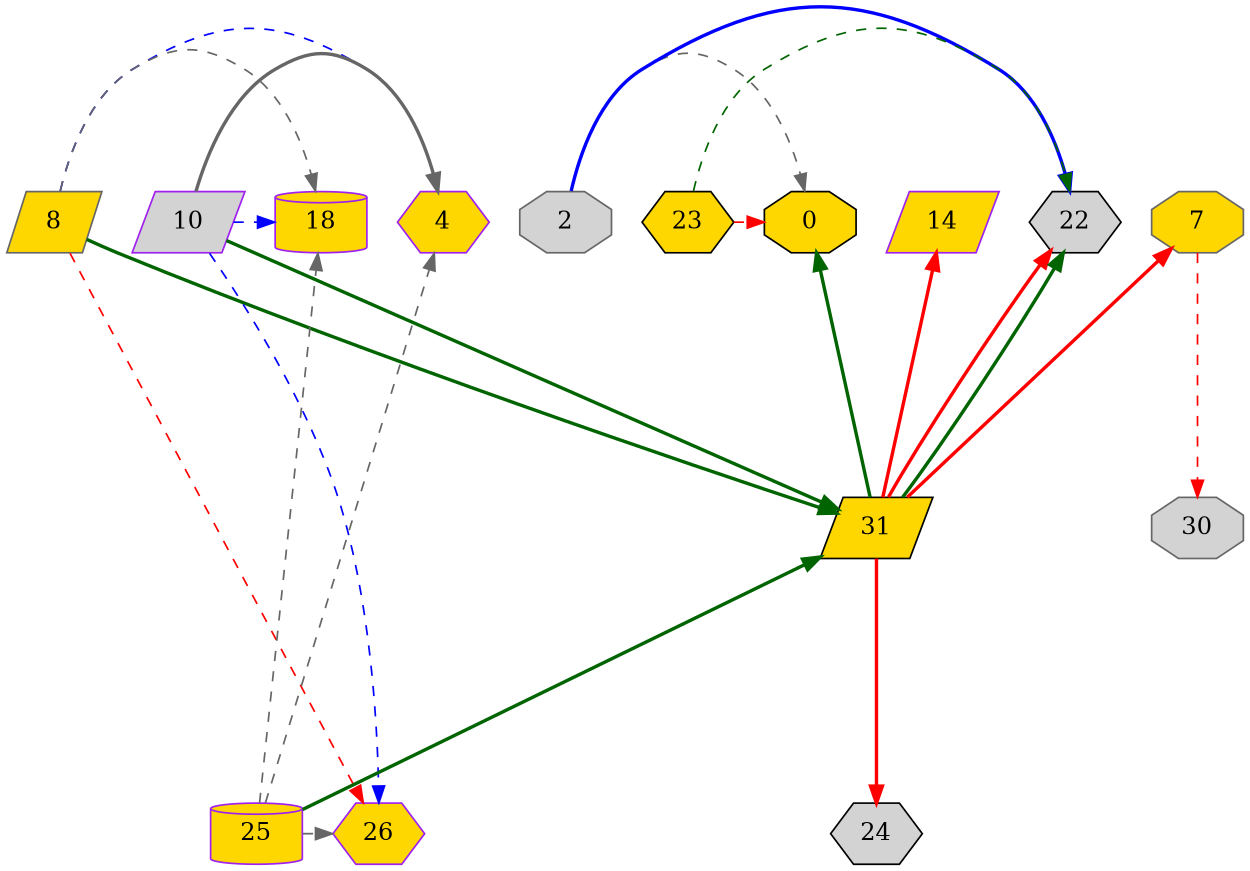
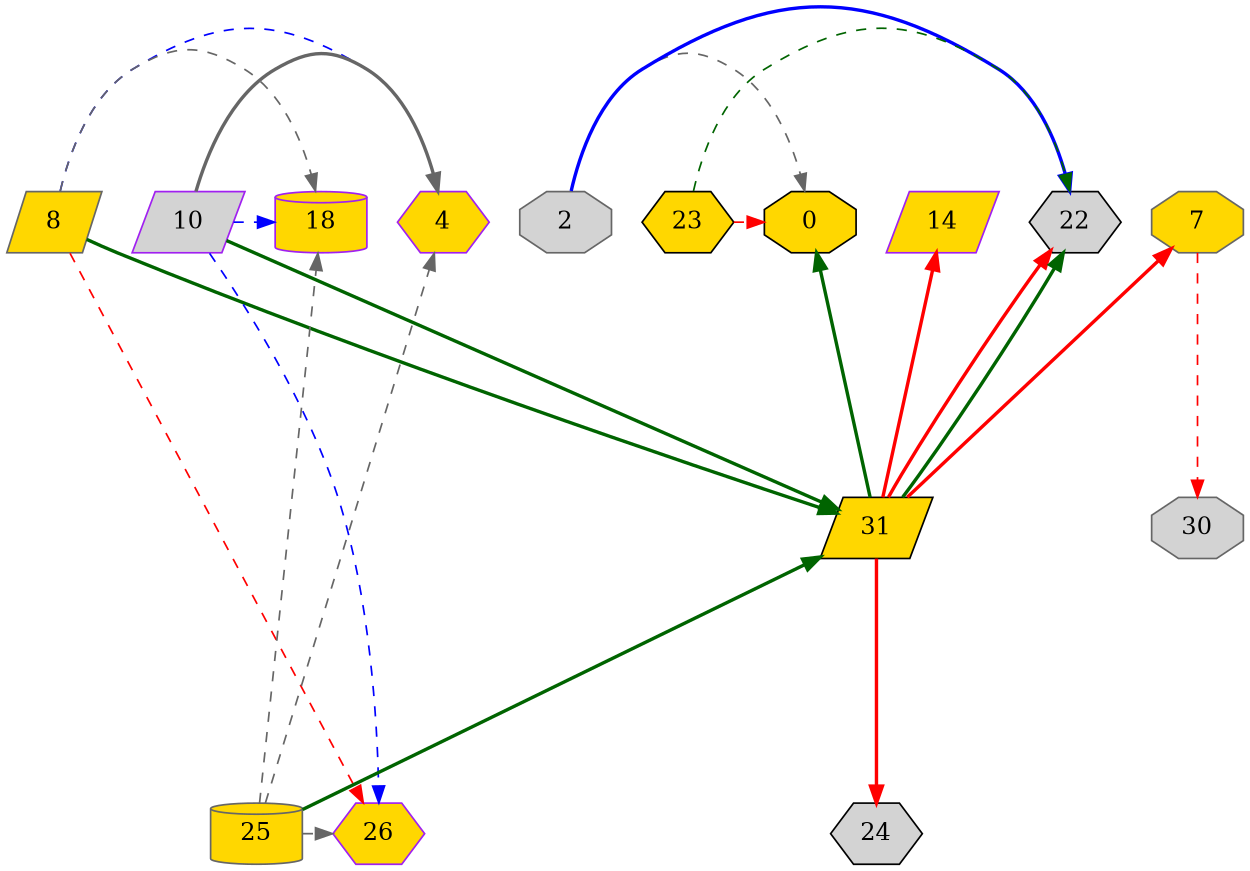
node "25": color purple -> gray40
